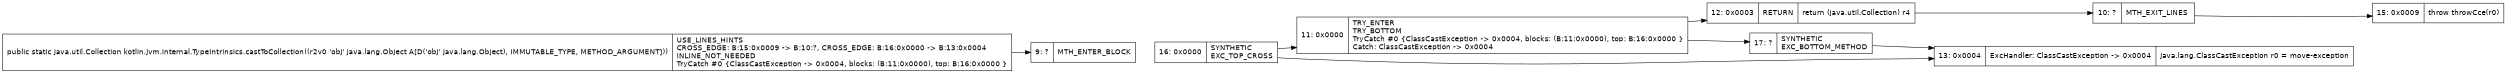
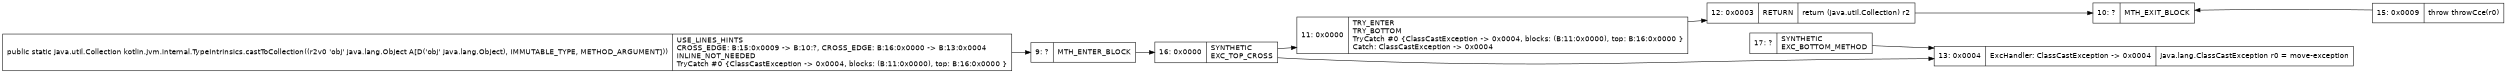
node "12: 0x0003": text "return (java.util.Collection) r4" -> "return (java.util.Collection) r2"
node "10: ?": text "MTH_EXIT_LINES" -> "MTH_EXIT_BLOCK"
edge "10: ?" -> "15: 0x0009": reversed
edge "11: 0x0000" -> "17: ?": removed
edge "9: ?" -> "16: 0x0000": added
